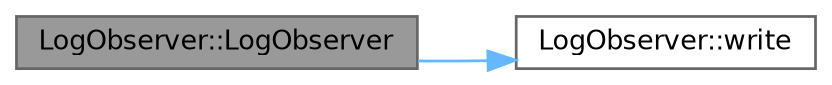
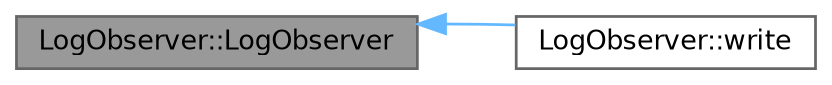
edge "LogObserver::LogObserver" -> "LogObserver::write": reversed
